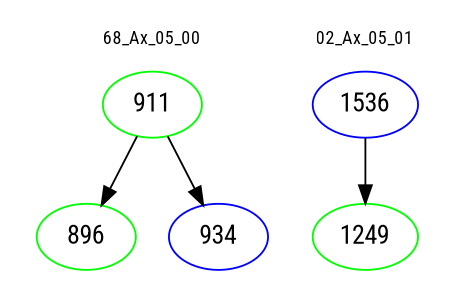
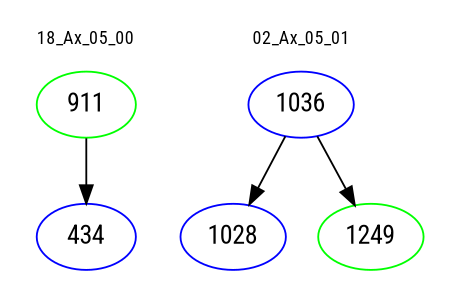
cluster "68_Ax_05_00": label "68_Ax_05_00" -> "18_Ax_05_00"
node "1536": label "1536" -> "1036"
node "896": removed
node "934": label "934" -> "434"
node "1028": added
